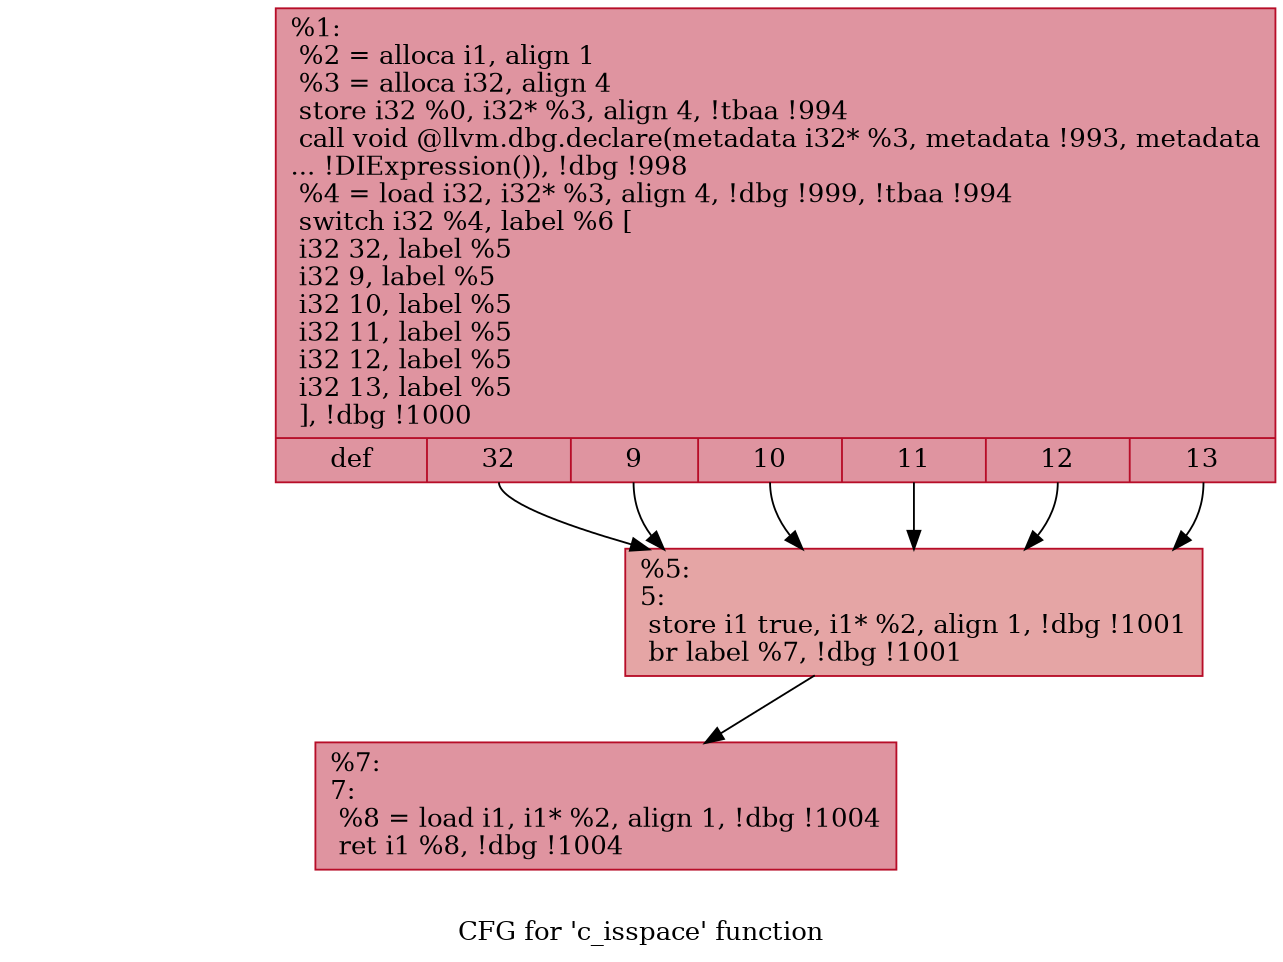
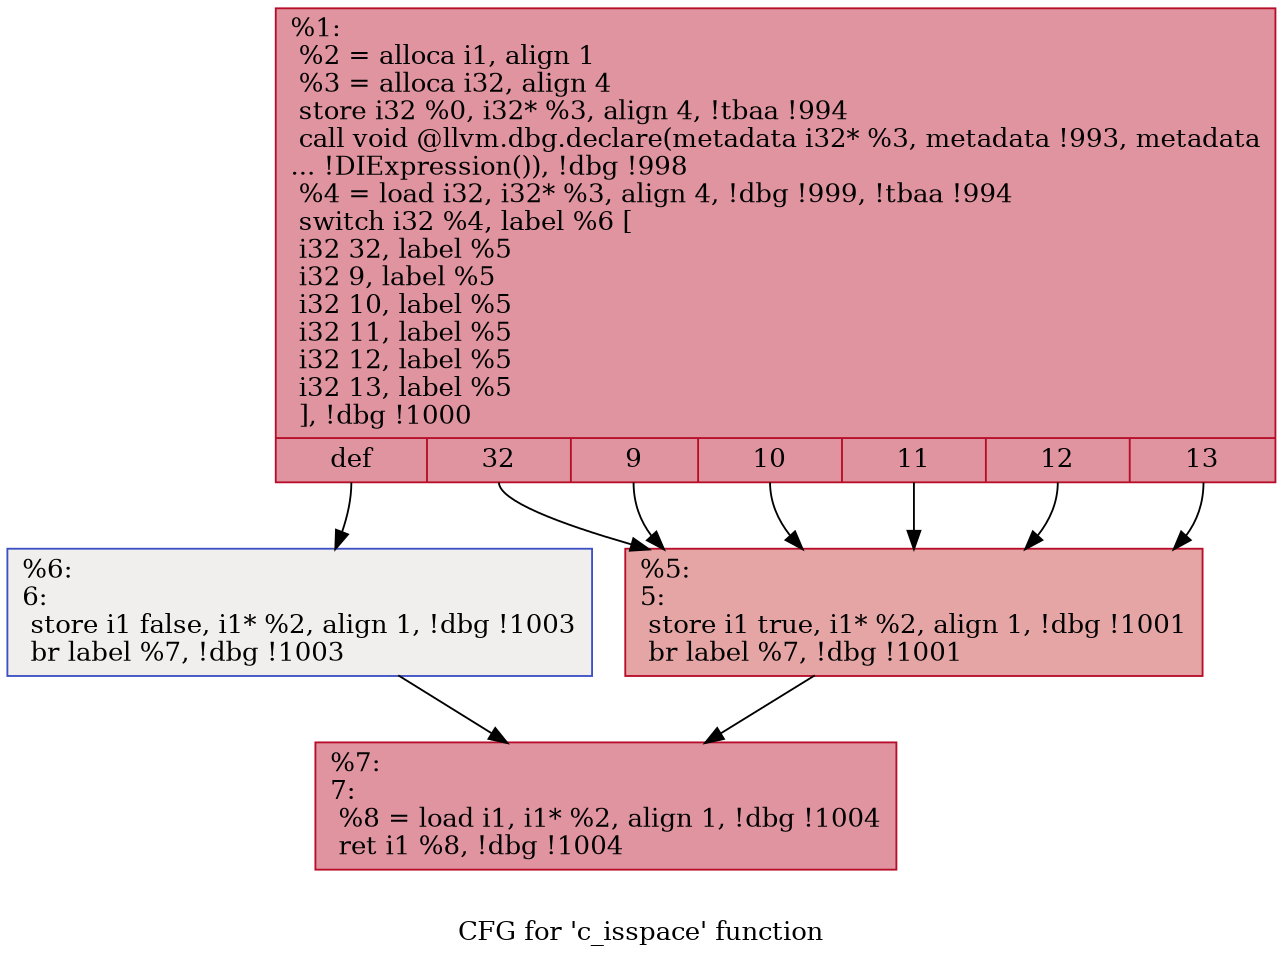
node "%6:": added
